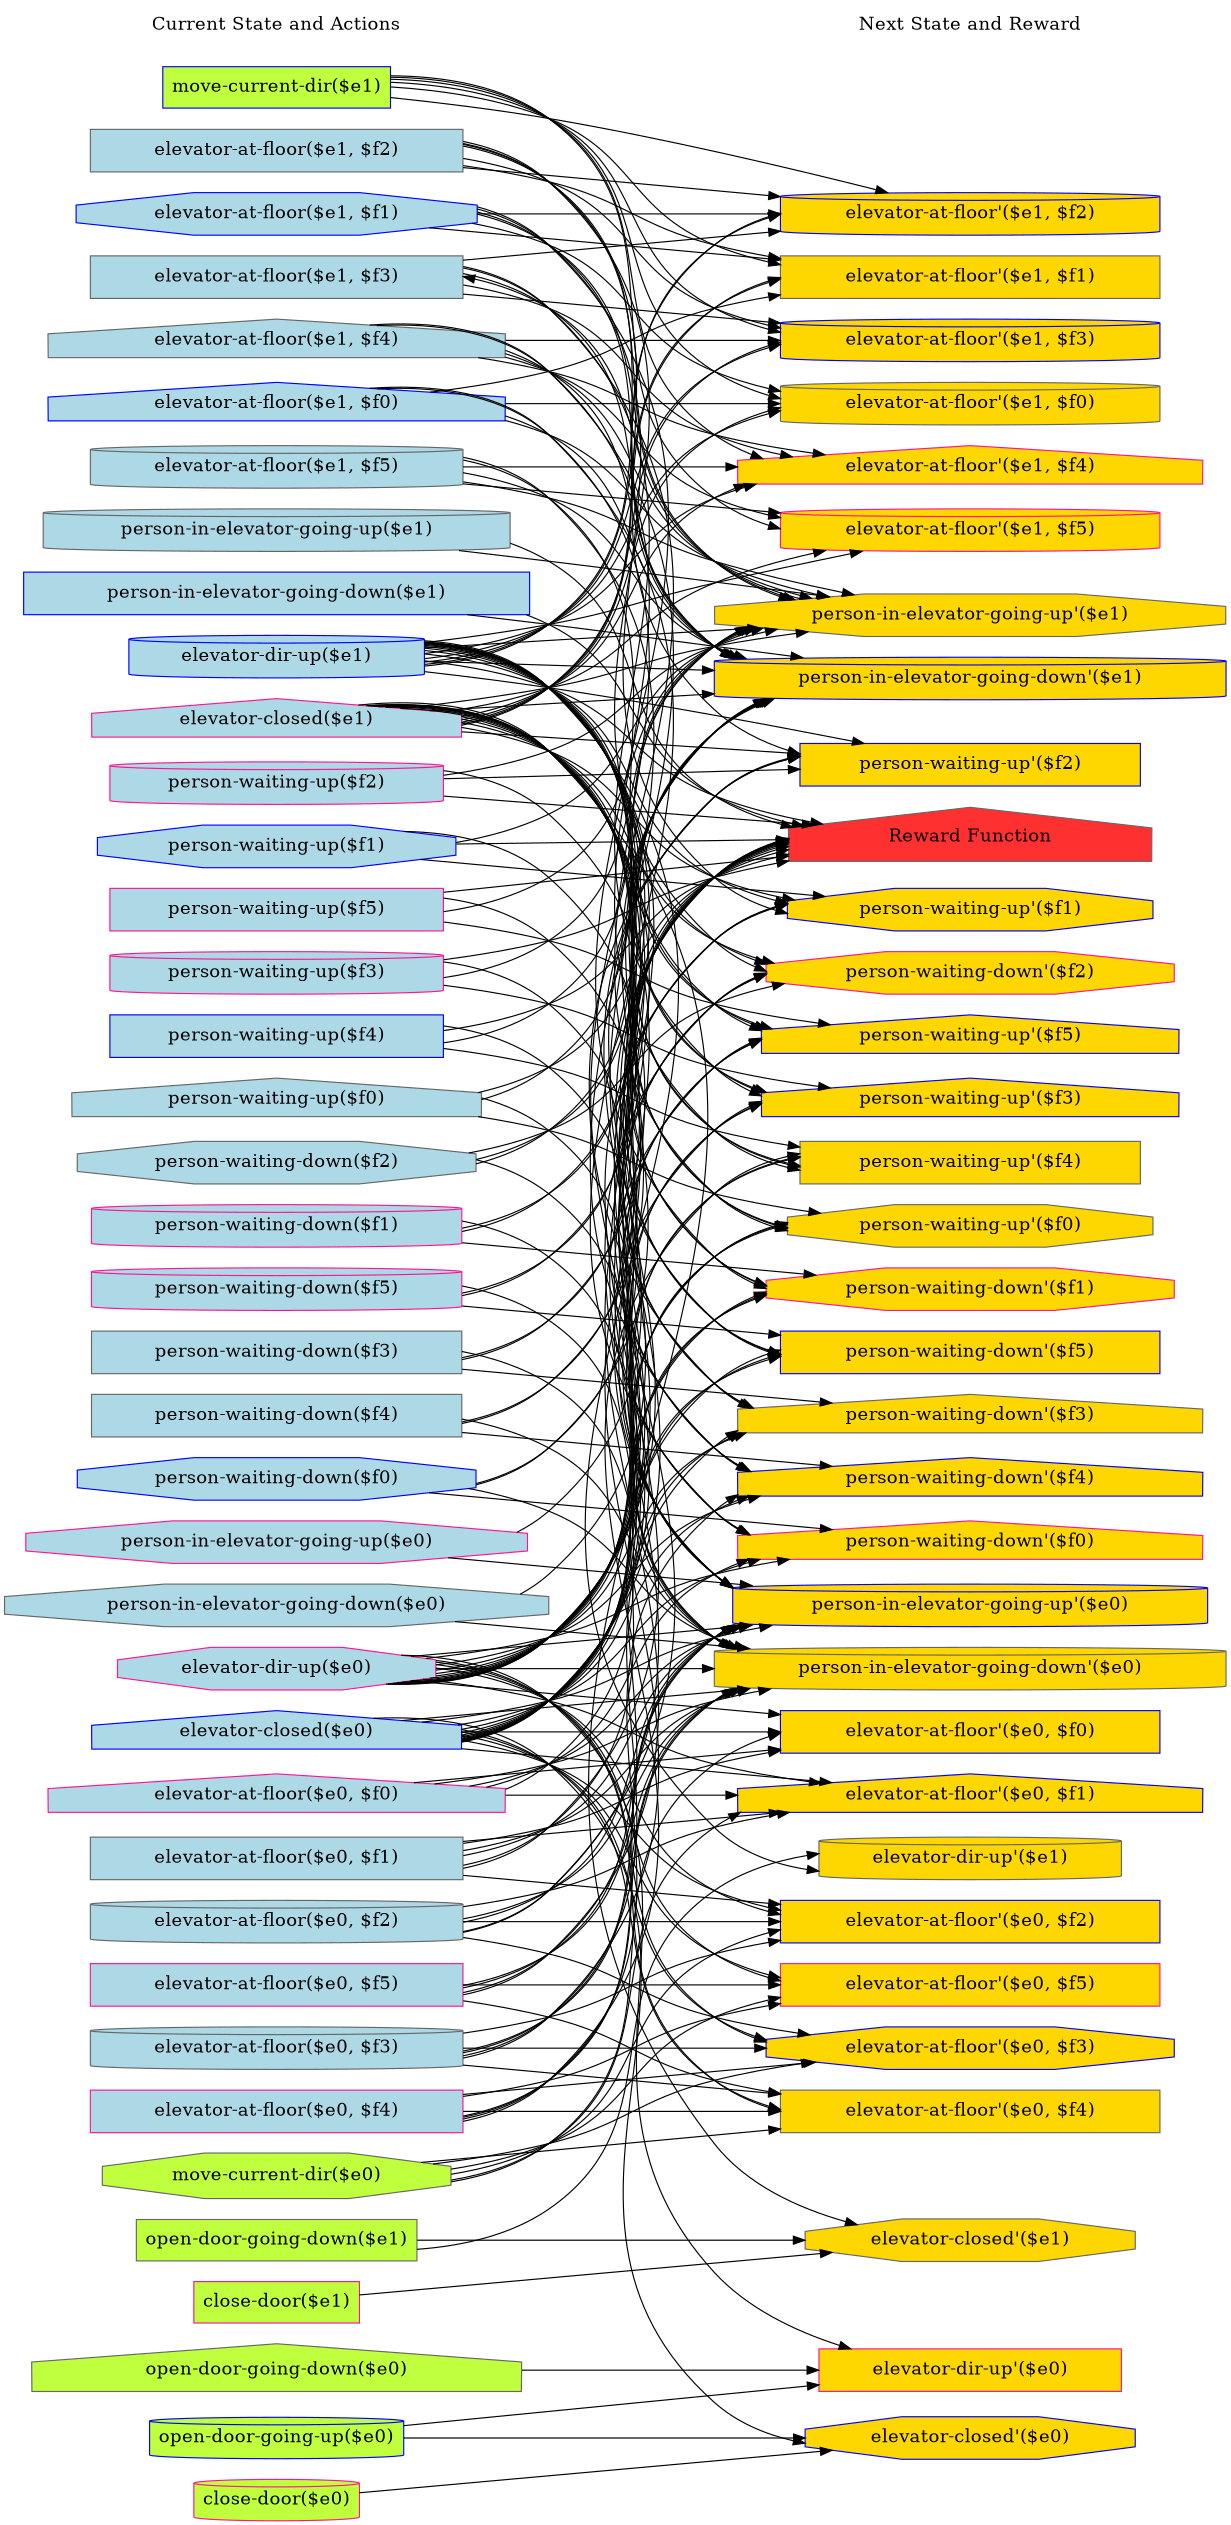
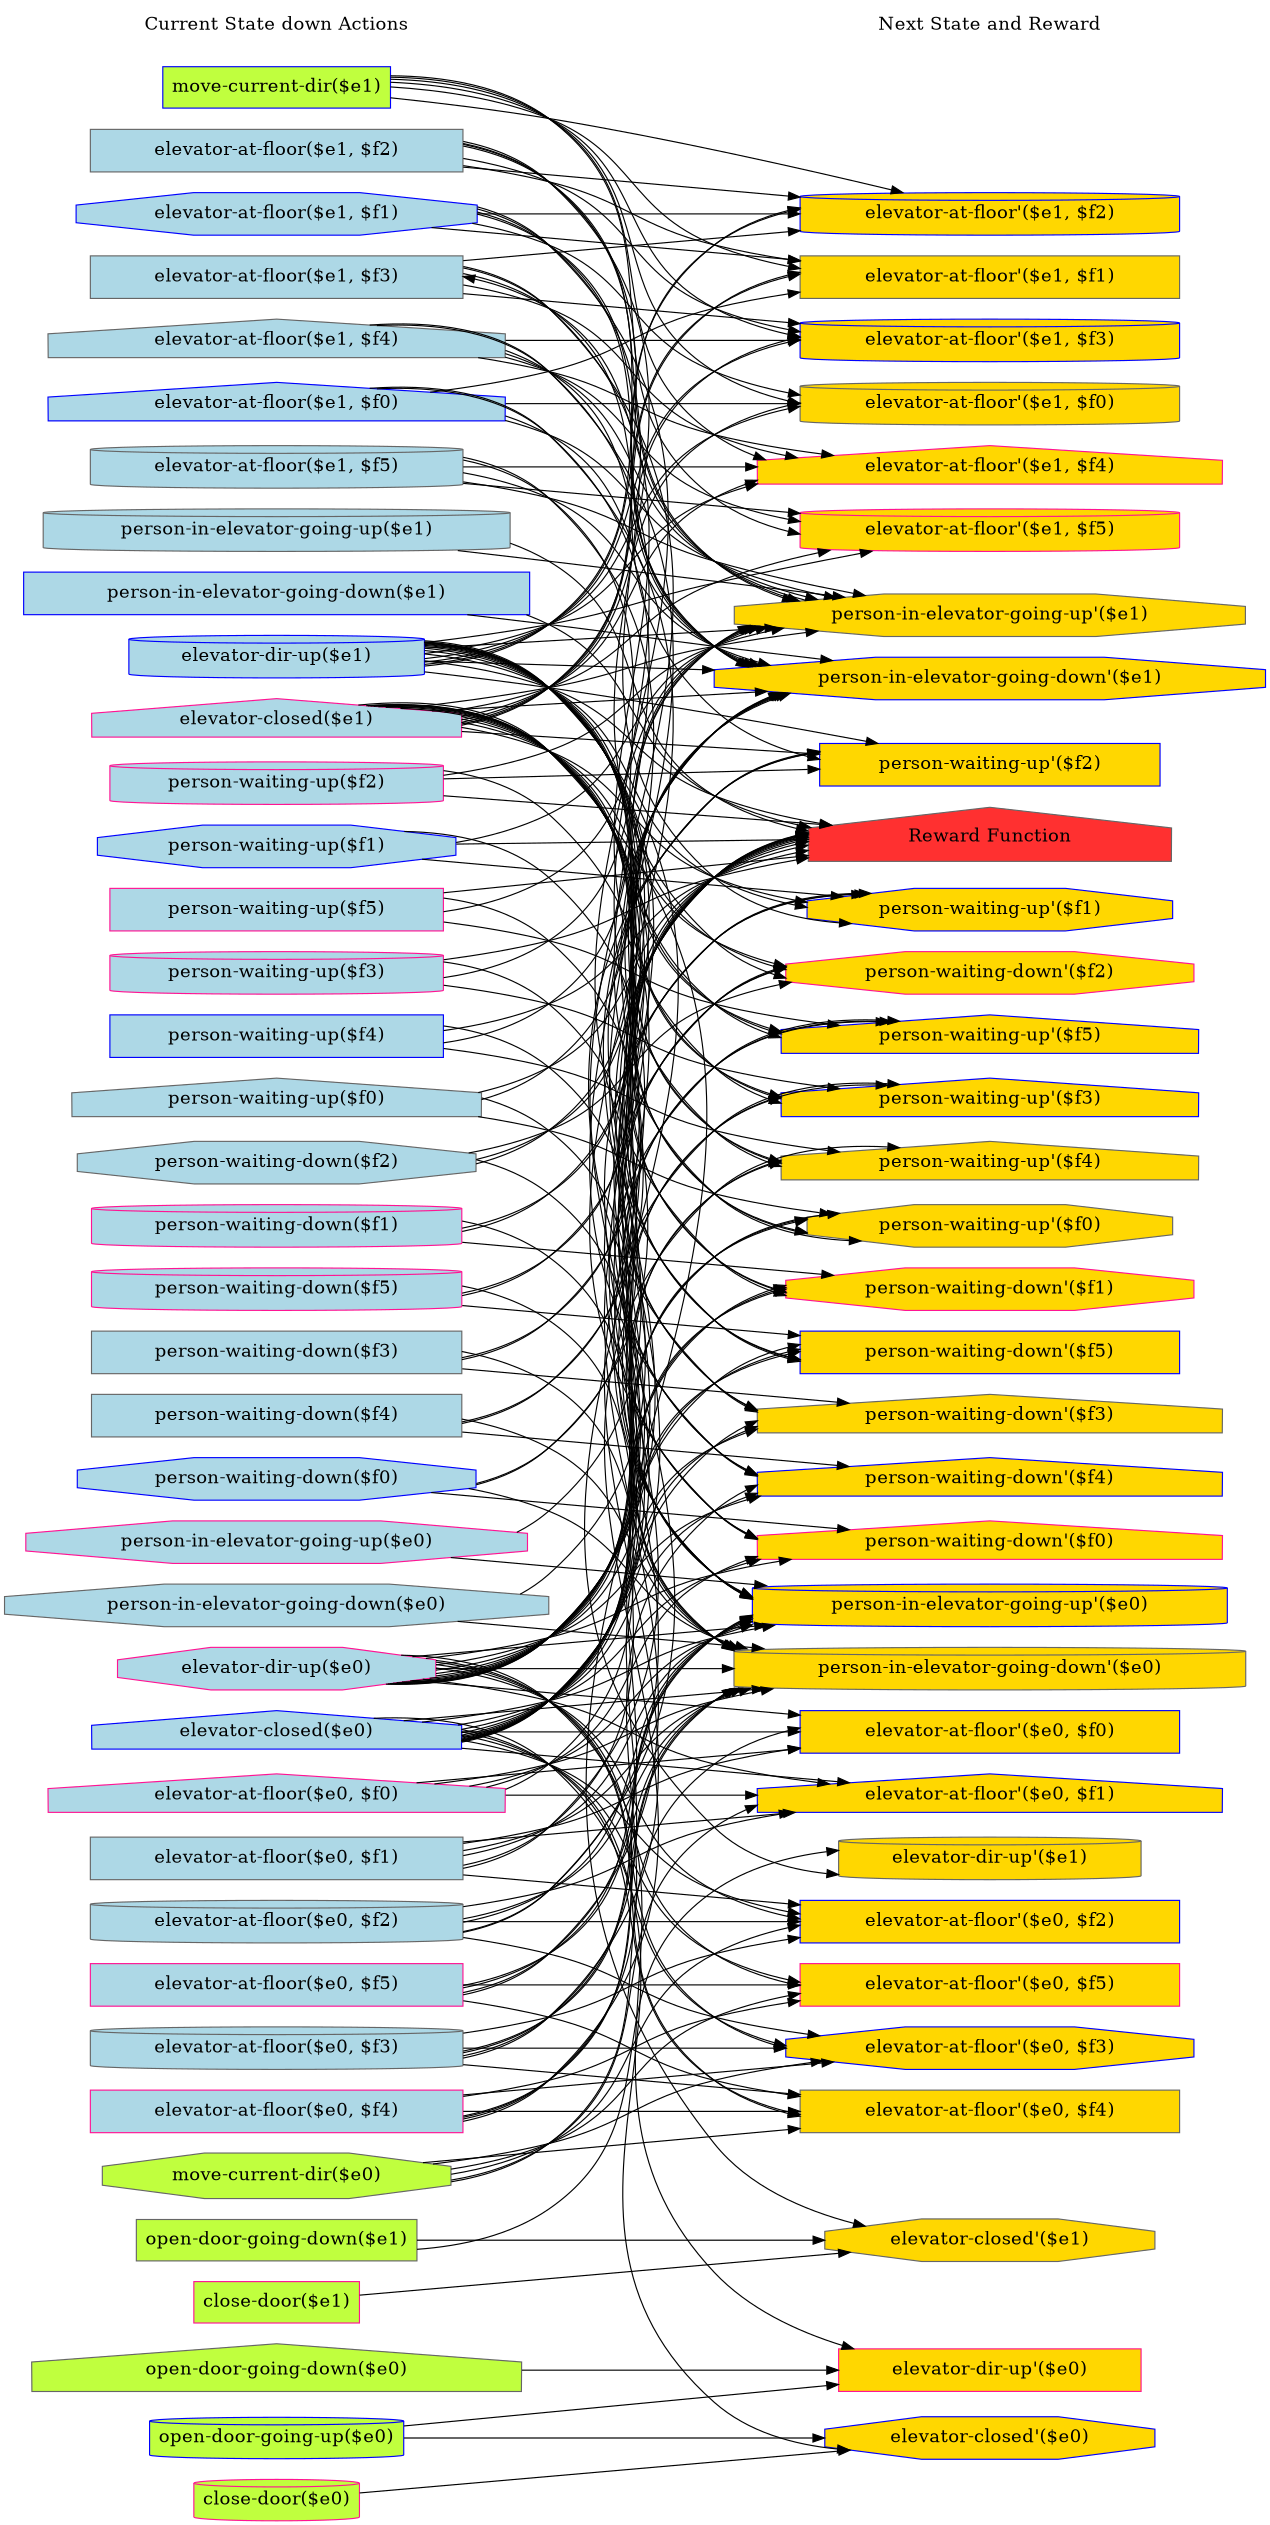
node "Current State and Actions": label "Current State and Actions" -> "Current State down Actions"
node "person-in-elevator-going-down'($e1)": shape cylinder -> octagon
node "person-waiting-up'($f4)": shape box -> house
